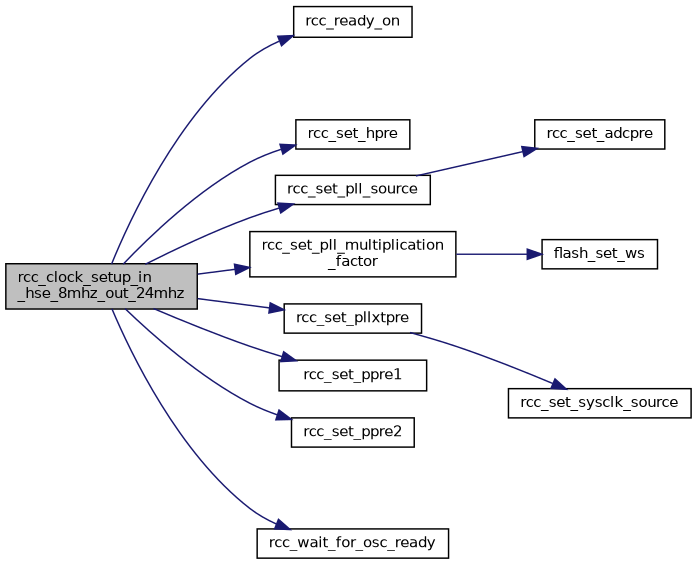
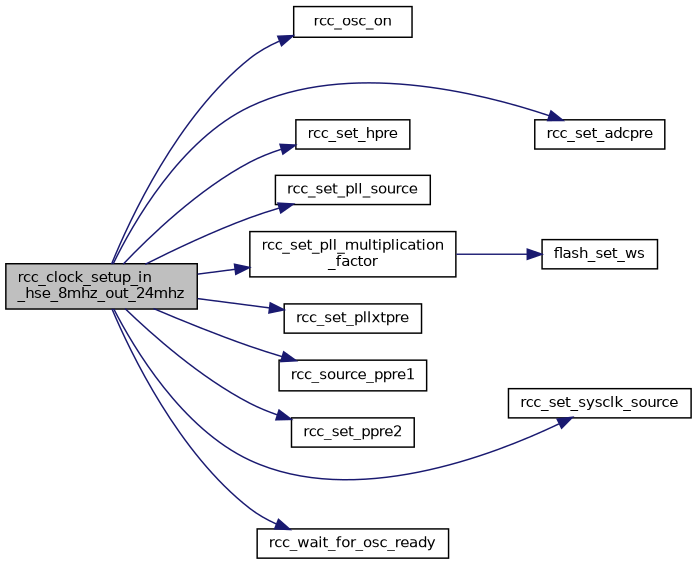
node "rcc_ready_on": label "rcc_ready_on" -> "rcc_osc_on"
edge "rcc_set_pll_source" -> "rcc_set_adcpre": now "rcc_clock_setup_in _hse_8mhz_out_24mhz" -> "rcc_set_adcpre"
edge "rcc_set_pllxtpre" -> "rcc_set_sysclk_source": now "rcc_clock_setup_in _hse_8mhz_out_24mhz" -> "rcc_set_sysclk_source"
node "rcc_set_ppre1": label "rcc_set_ppre1" -> "rcc_source_ppre1"
